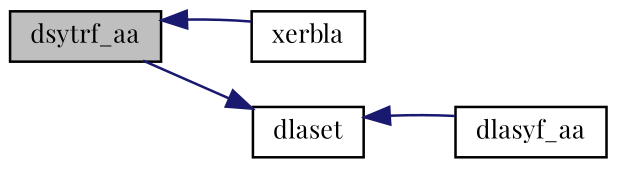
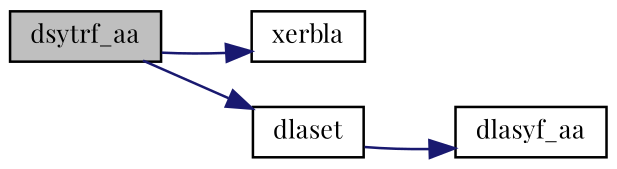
edge "xerbla" -> "dsytrf_aa": reversed
edge "dlasyf_aa" -> "dlaset": reversed
